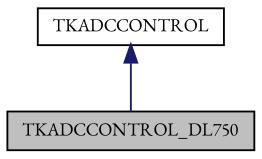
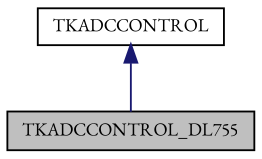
node "TKADCCONTROL_DL750": label "TKADCCONTROL_DL750" -> "TKADCCONTROL_DL755"
